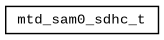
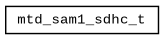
node "mtd_sam0_sdhc_t": label "mtd_sam0_sdhc_t" -> "mtd_sam1_sdhc_t"
